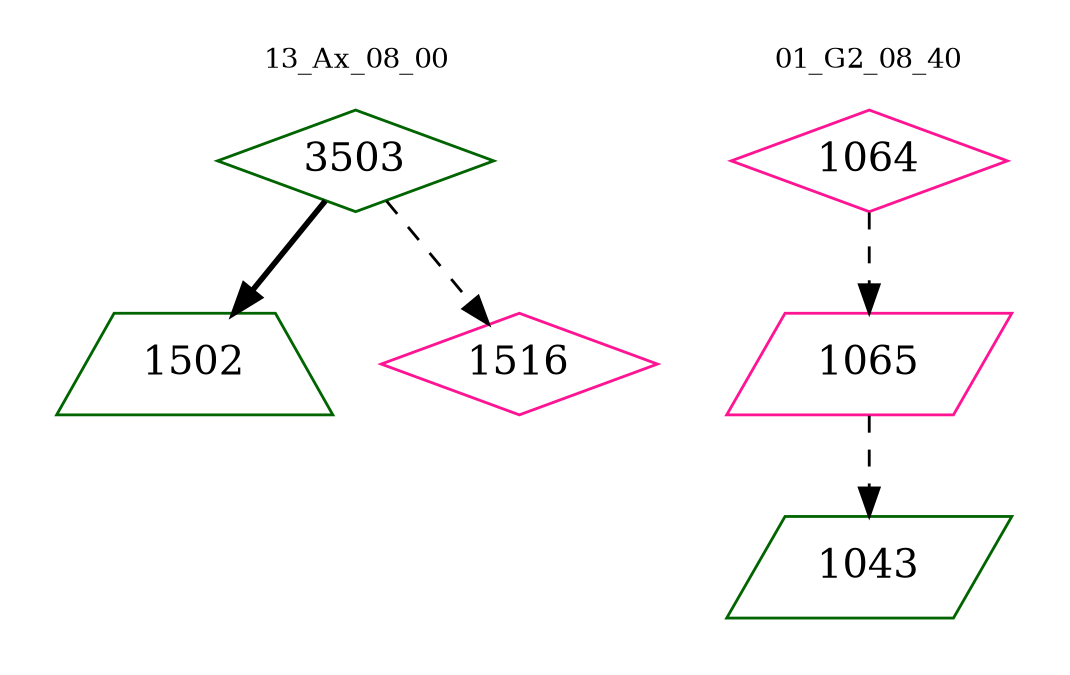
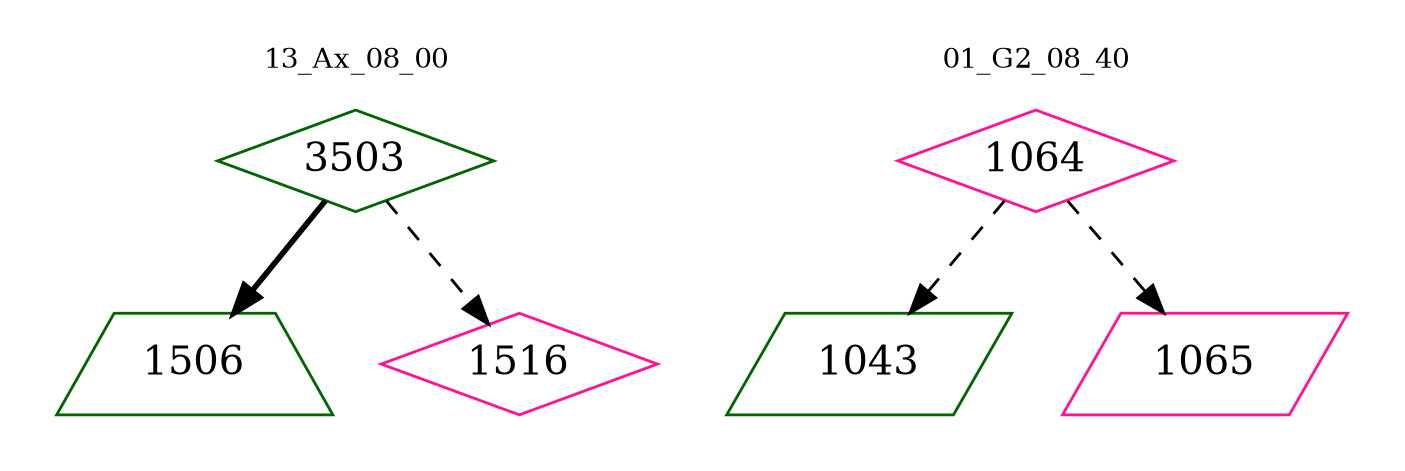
node "1502": label "1502" -> "1506"
edge "1065" -> "1043": now "1064" -> "1043"
